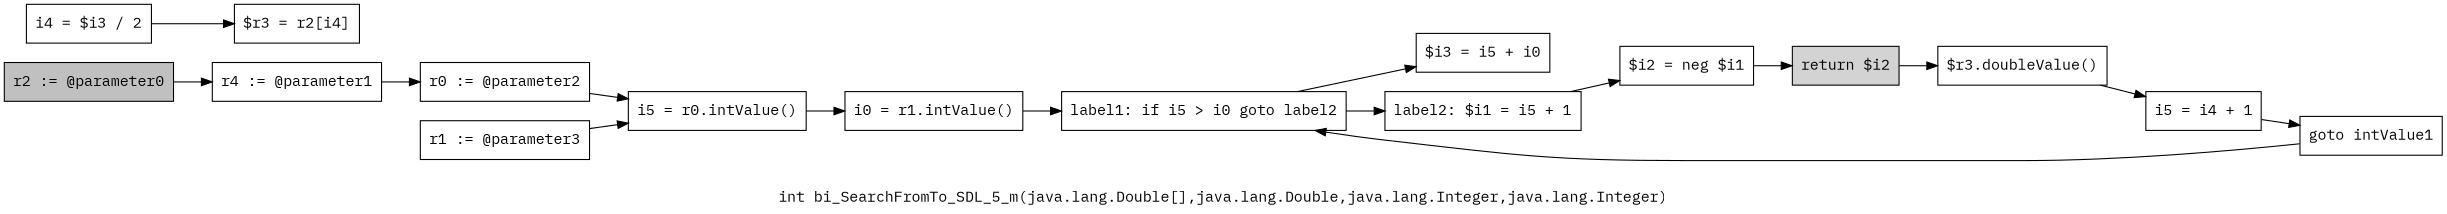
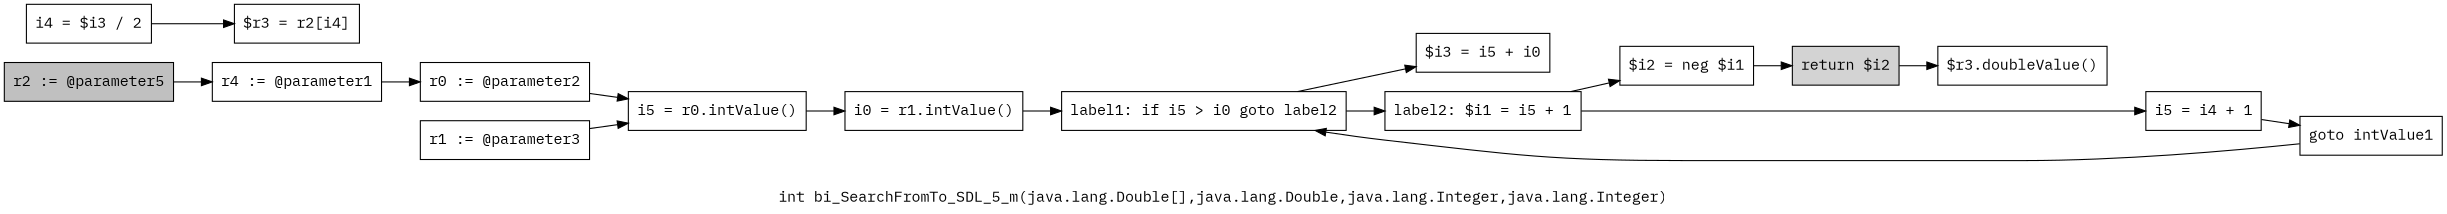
node "r2 := @parameter0": label "r2 := @parameter0" -> "r2 := @parameter5"
edge "$r3.doubleValue()" -> "i5 = i4 + 1": now "label2: $i1 = i5 + 1" -> "i5 = i4 + 1"
